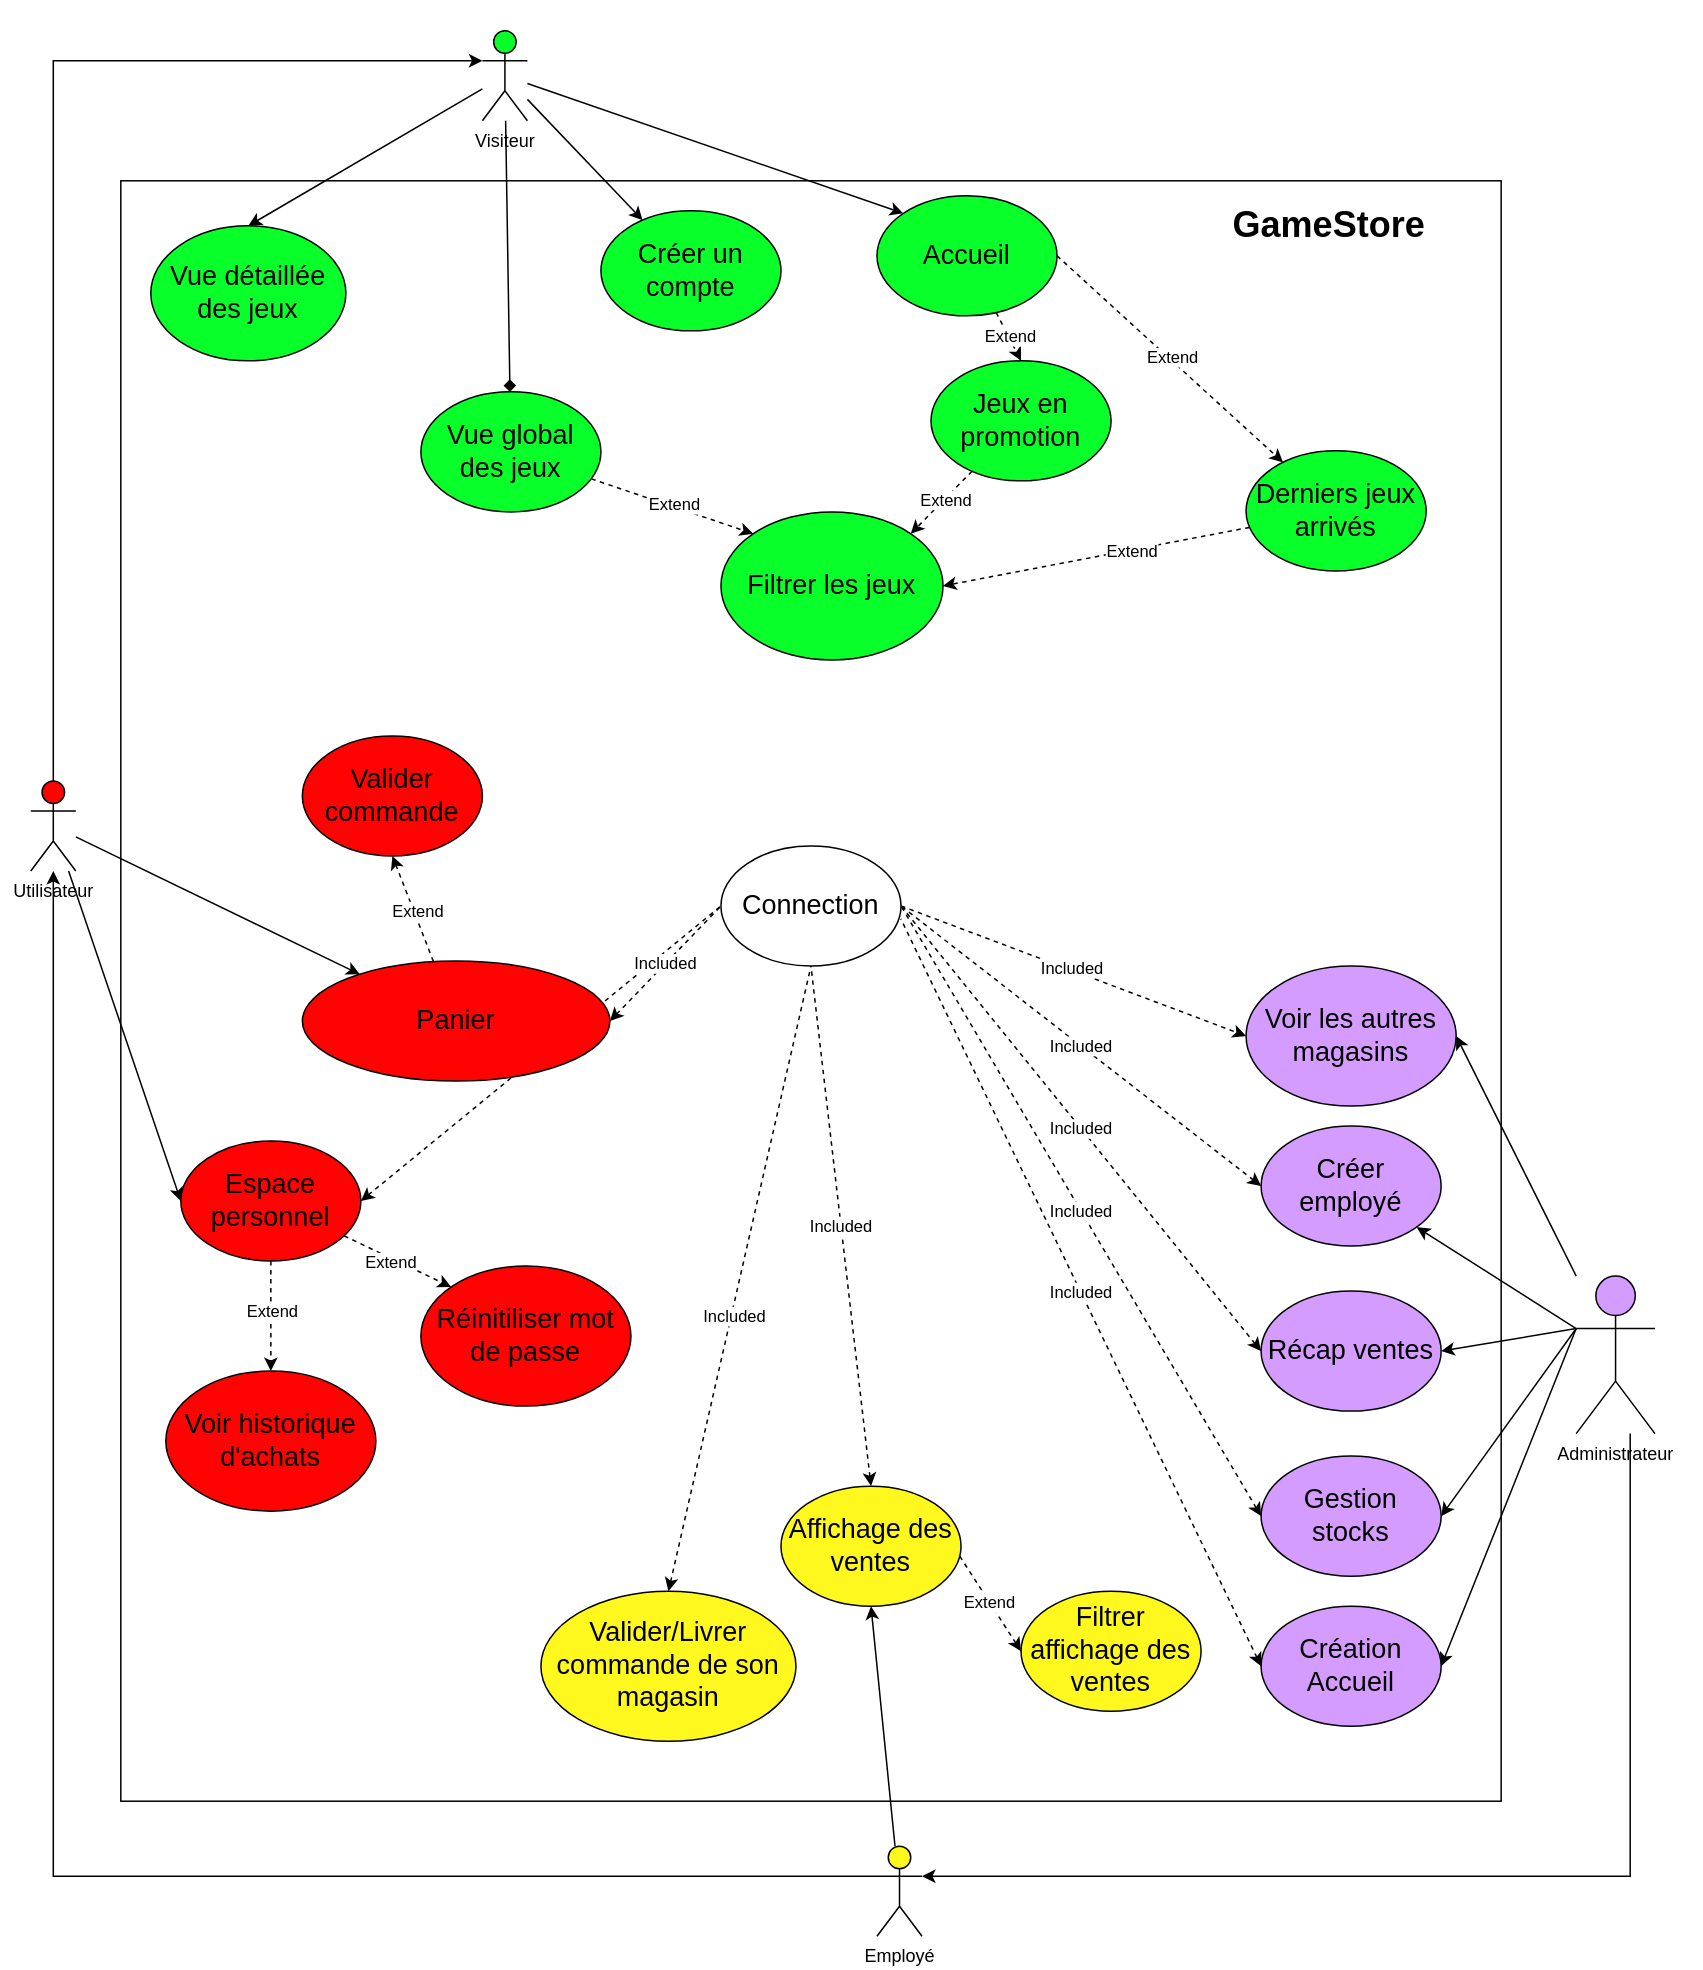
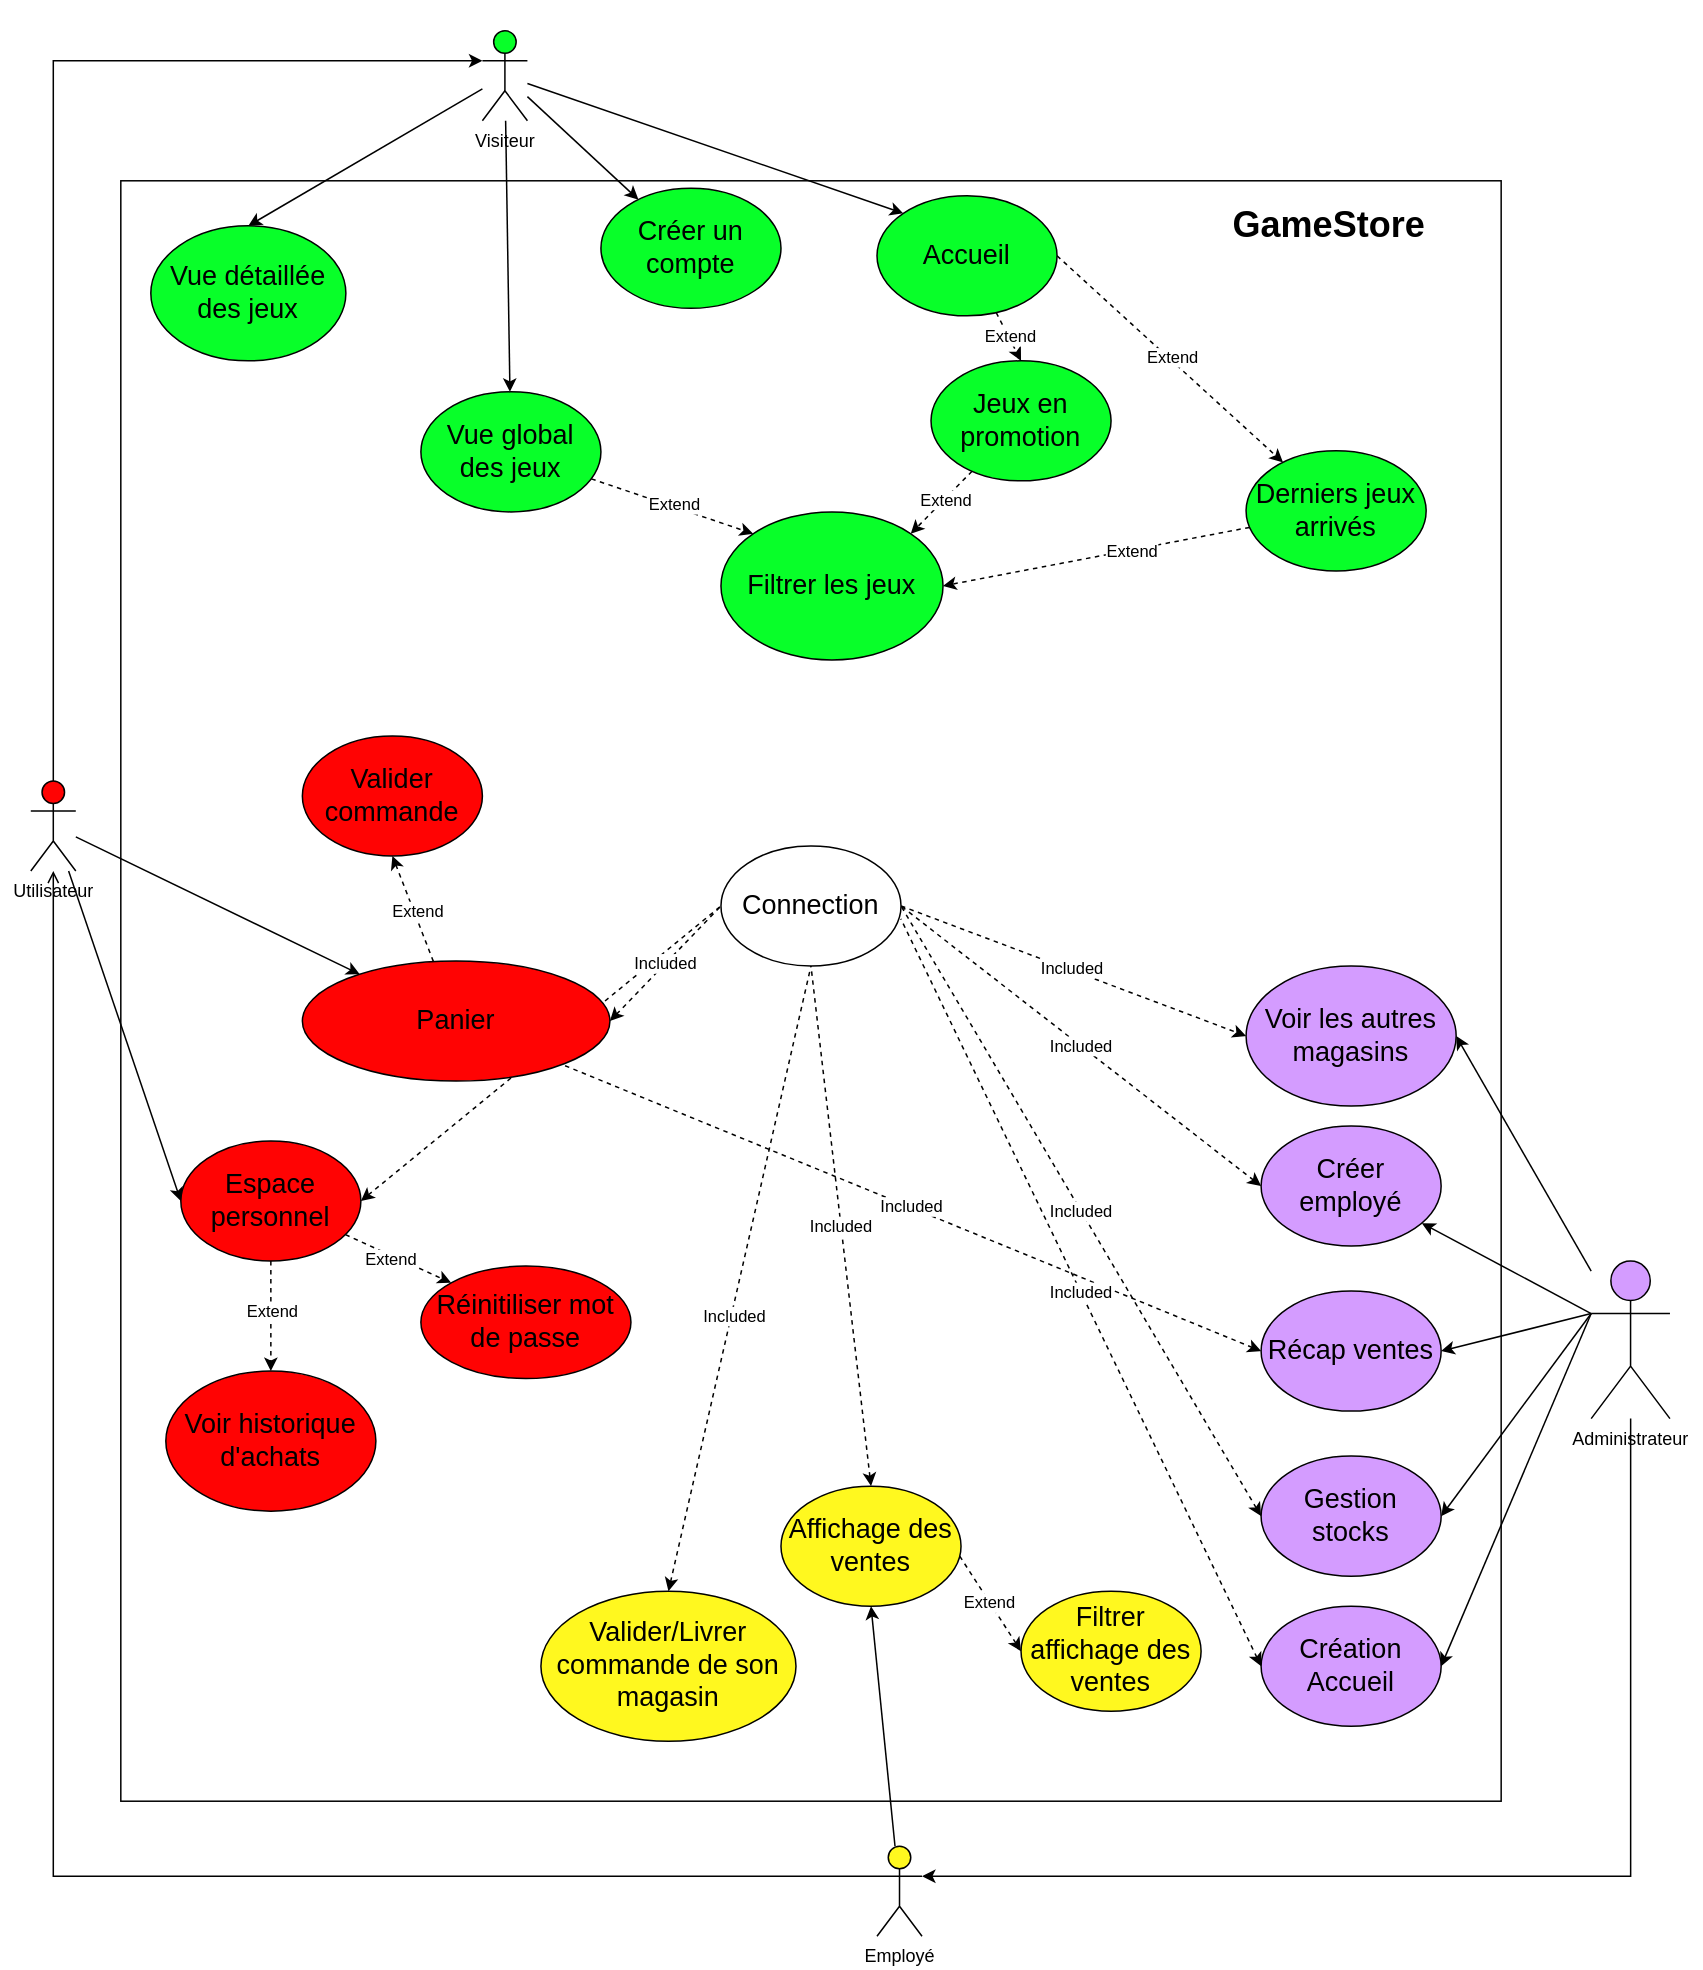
node "Créer un compte": moved (691, 271) -> (691, 248)
edge "Visiteur" -> "Vue global des jeux": arrowhead diamond -> classic
edge "Employé" -> "Utilisateur": arrowhead classic -> open
edge "Connection" -> "Récap ventes": now "Panier" -> "Récap ventes"
node "Réinitiliser mot de passe": size 210x140 -> 210x113
node "Administrateur": moved (1615, 1355) -> (1630, 1340)
